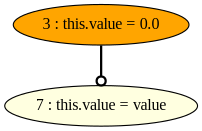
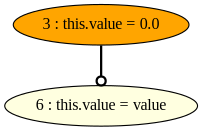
node "7 : this.value = value": label "7 : this.value = value" -> "6 : this.value = value"
